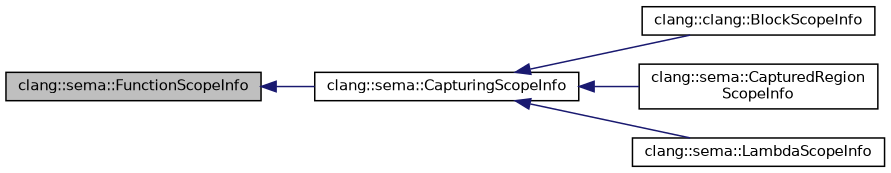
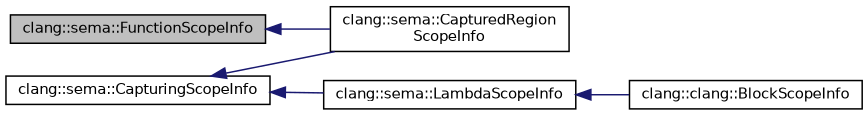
edge "clang::clang::BlockScopeInfo" -> "clang::sema::CapturingScopeInfo": now "clang::clang::BlockScopeInfo" -> "clang::sema::LambdaScopeInfo"
edge "clang::sema::CapturingScopeInfo" -> "clang::sema::FunctionScopeInfo": now "clang::sema::CapturedRegion ScopeInfo" -> "clang::sema::FunctionScopeInfo"
